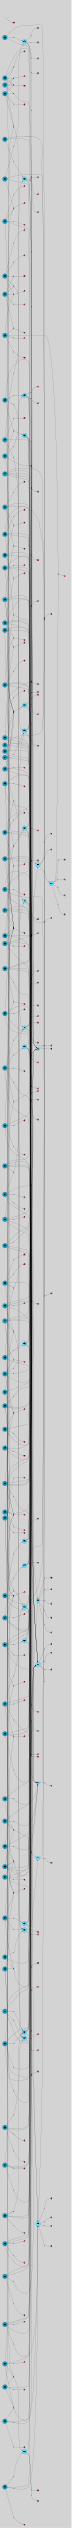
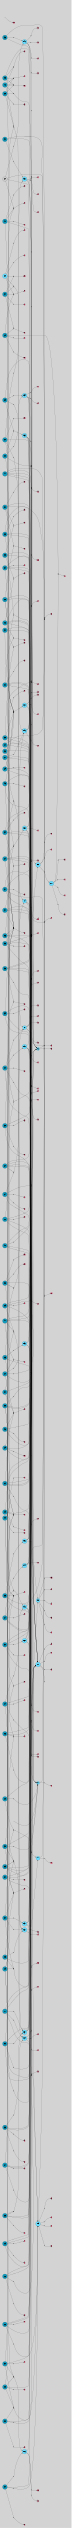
node "T607": fillcolor #1199bb -> #cccccc
node "T322": fillcolor #1199bb -> #66ddff
node "T667": removed
